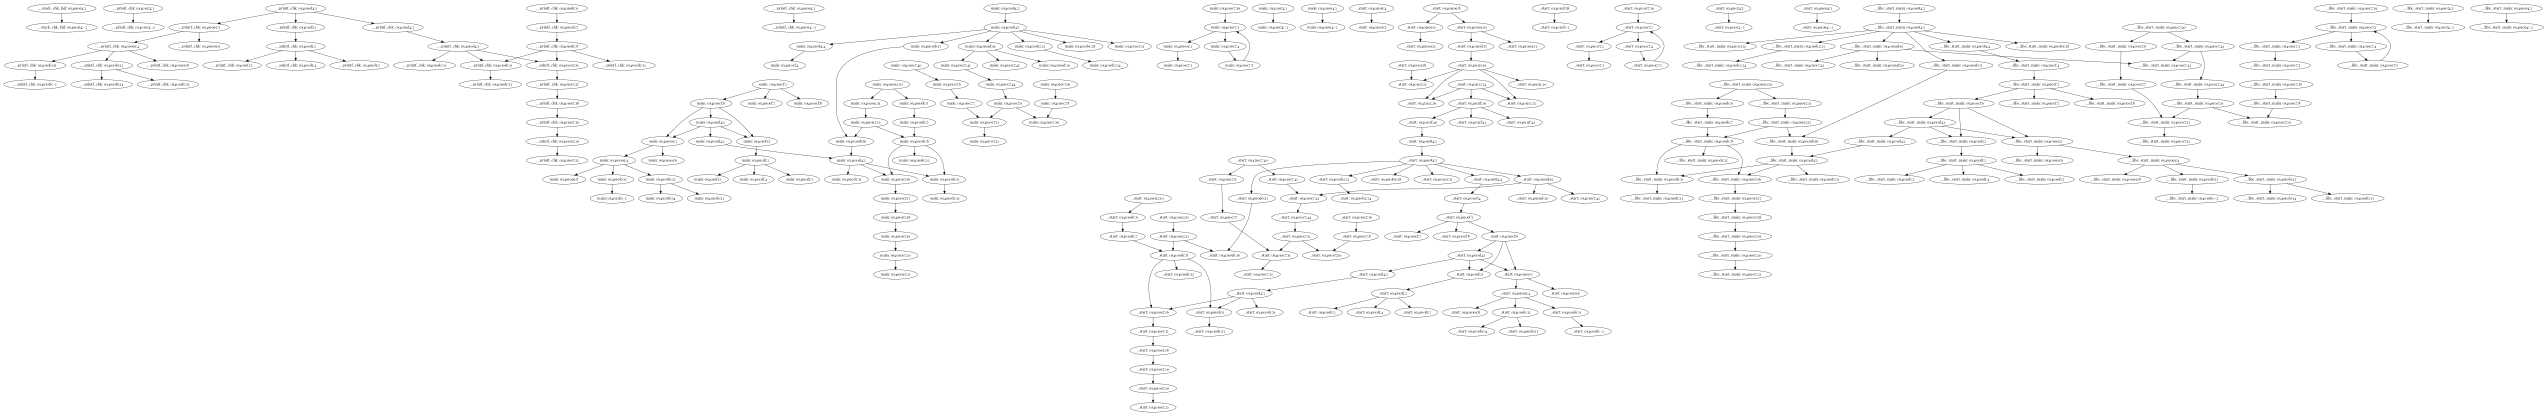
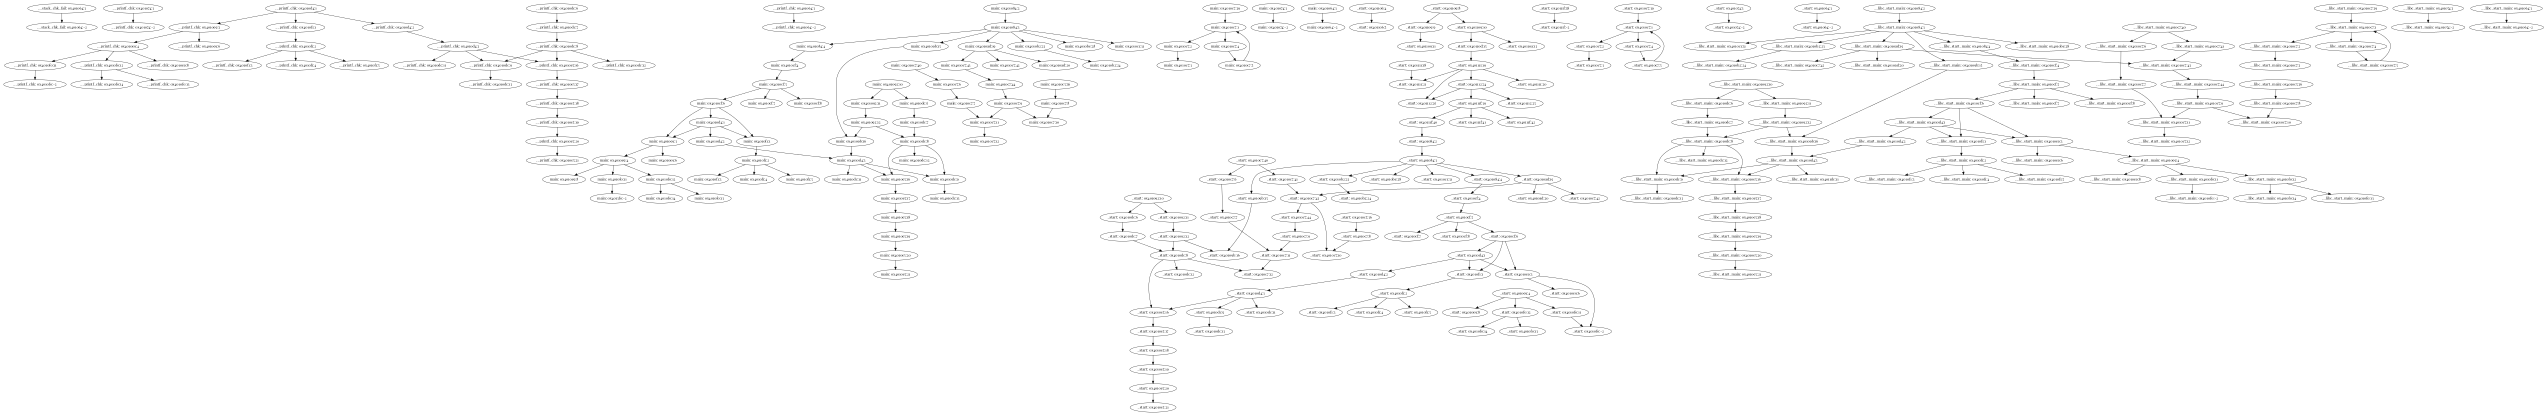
node "main: 0x4010c9:2": label "main: 0x4010c9:2" -> "main: 0x4010c7:2"
edge "__libc_start_main: 0x4010c7:41" -> "__libc_start_main: 0x4010c7:44": now "__libc_start_main: 0x4010c7:43" -> "__libc_start_main: 0x4010c7:44"
edge "main: 0x4010cf:4" -> "main: 0x4010cf:5": added
edge "_start: 0x401111:19" -> "_start: 0x401112:25": now "_start: 0x401111:19" -> "_start: 0x401112:24"
node "_start: 0x451112:26": label "_start: 0x451112:26" -> "_start: 0x401112:26"
node "_start: 0x4510c7:40": label "_start: 0x4510c7:40" -> "_start: 0x4010c7:40"
node "__libc_start_main: 0x4010dc:11": label "__libc_start_main: 0x4010dc:11" -> "__libc_start_main: 0x4011dc:11"
edge "_start: 0x401092:10" -> "_start: 0x401092:11": added
edge "_start: 0x4010c7:9" -> "_start: 0x4010c7:10": now "_start: 0x4010c7:43" -> "_start: 0x4010c7:10"
edge "_start: 0x4010dc:8" -> "_start: 0x4010dc:9": now "_start: 0x4010dc:8" -> "_start: 0x4010c7:12"
edge "_start: 0x4010e9:3" -> "_start: 0x4010e9:4": now "_start: 0x4010e9:3" -> "_start: 0x4010f0:-2"
